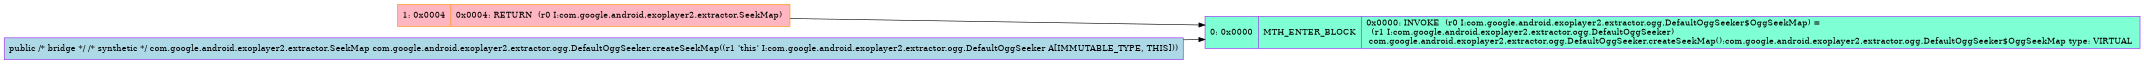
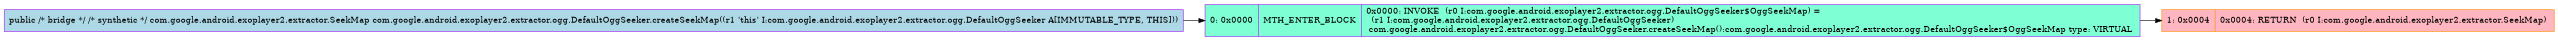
edge "1: 0x0004" -> "0: 0x0000": reversed
